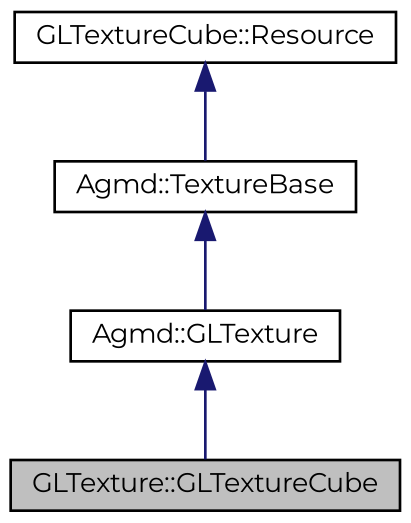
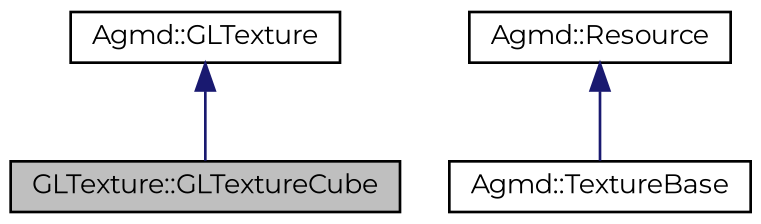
node "GLTextureCube::Resource": label "GLTextureCube::Resource" -> "Agmd::Resource"
edge "Agmd::GLTexture" -> "Agmd::TextureBase": removed
